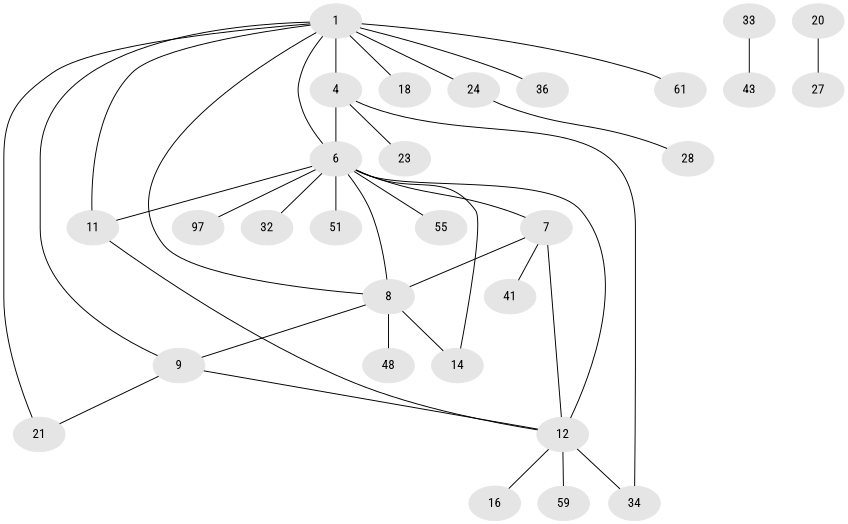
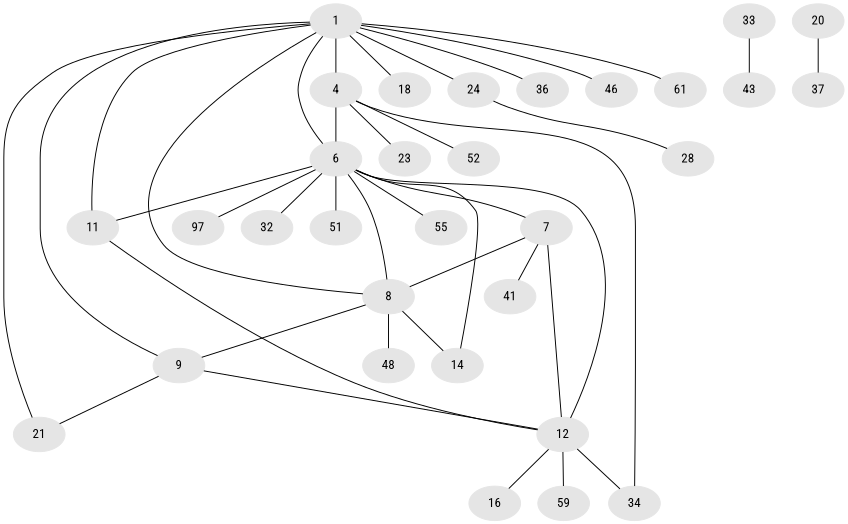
node "46": added
node "27": label "27" -> "37"
node "52": added
